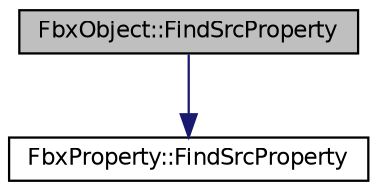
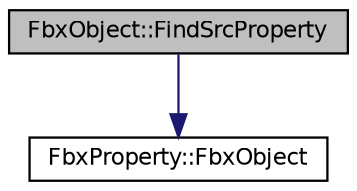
node "FbxProperty::FindSrcProperty": label "FbxProperty::FindSrcProperty" -> "FbxProperty::FbxObject"
